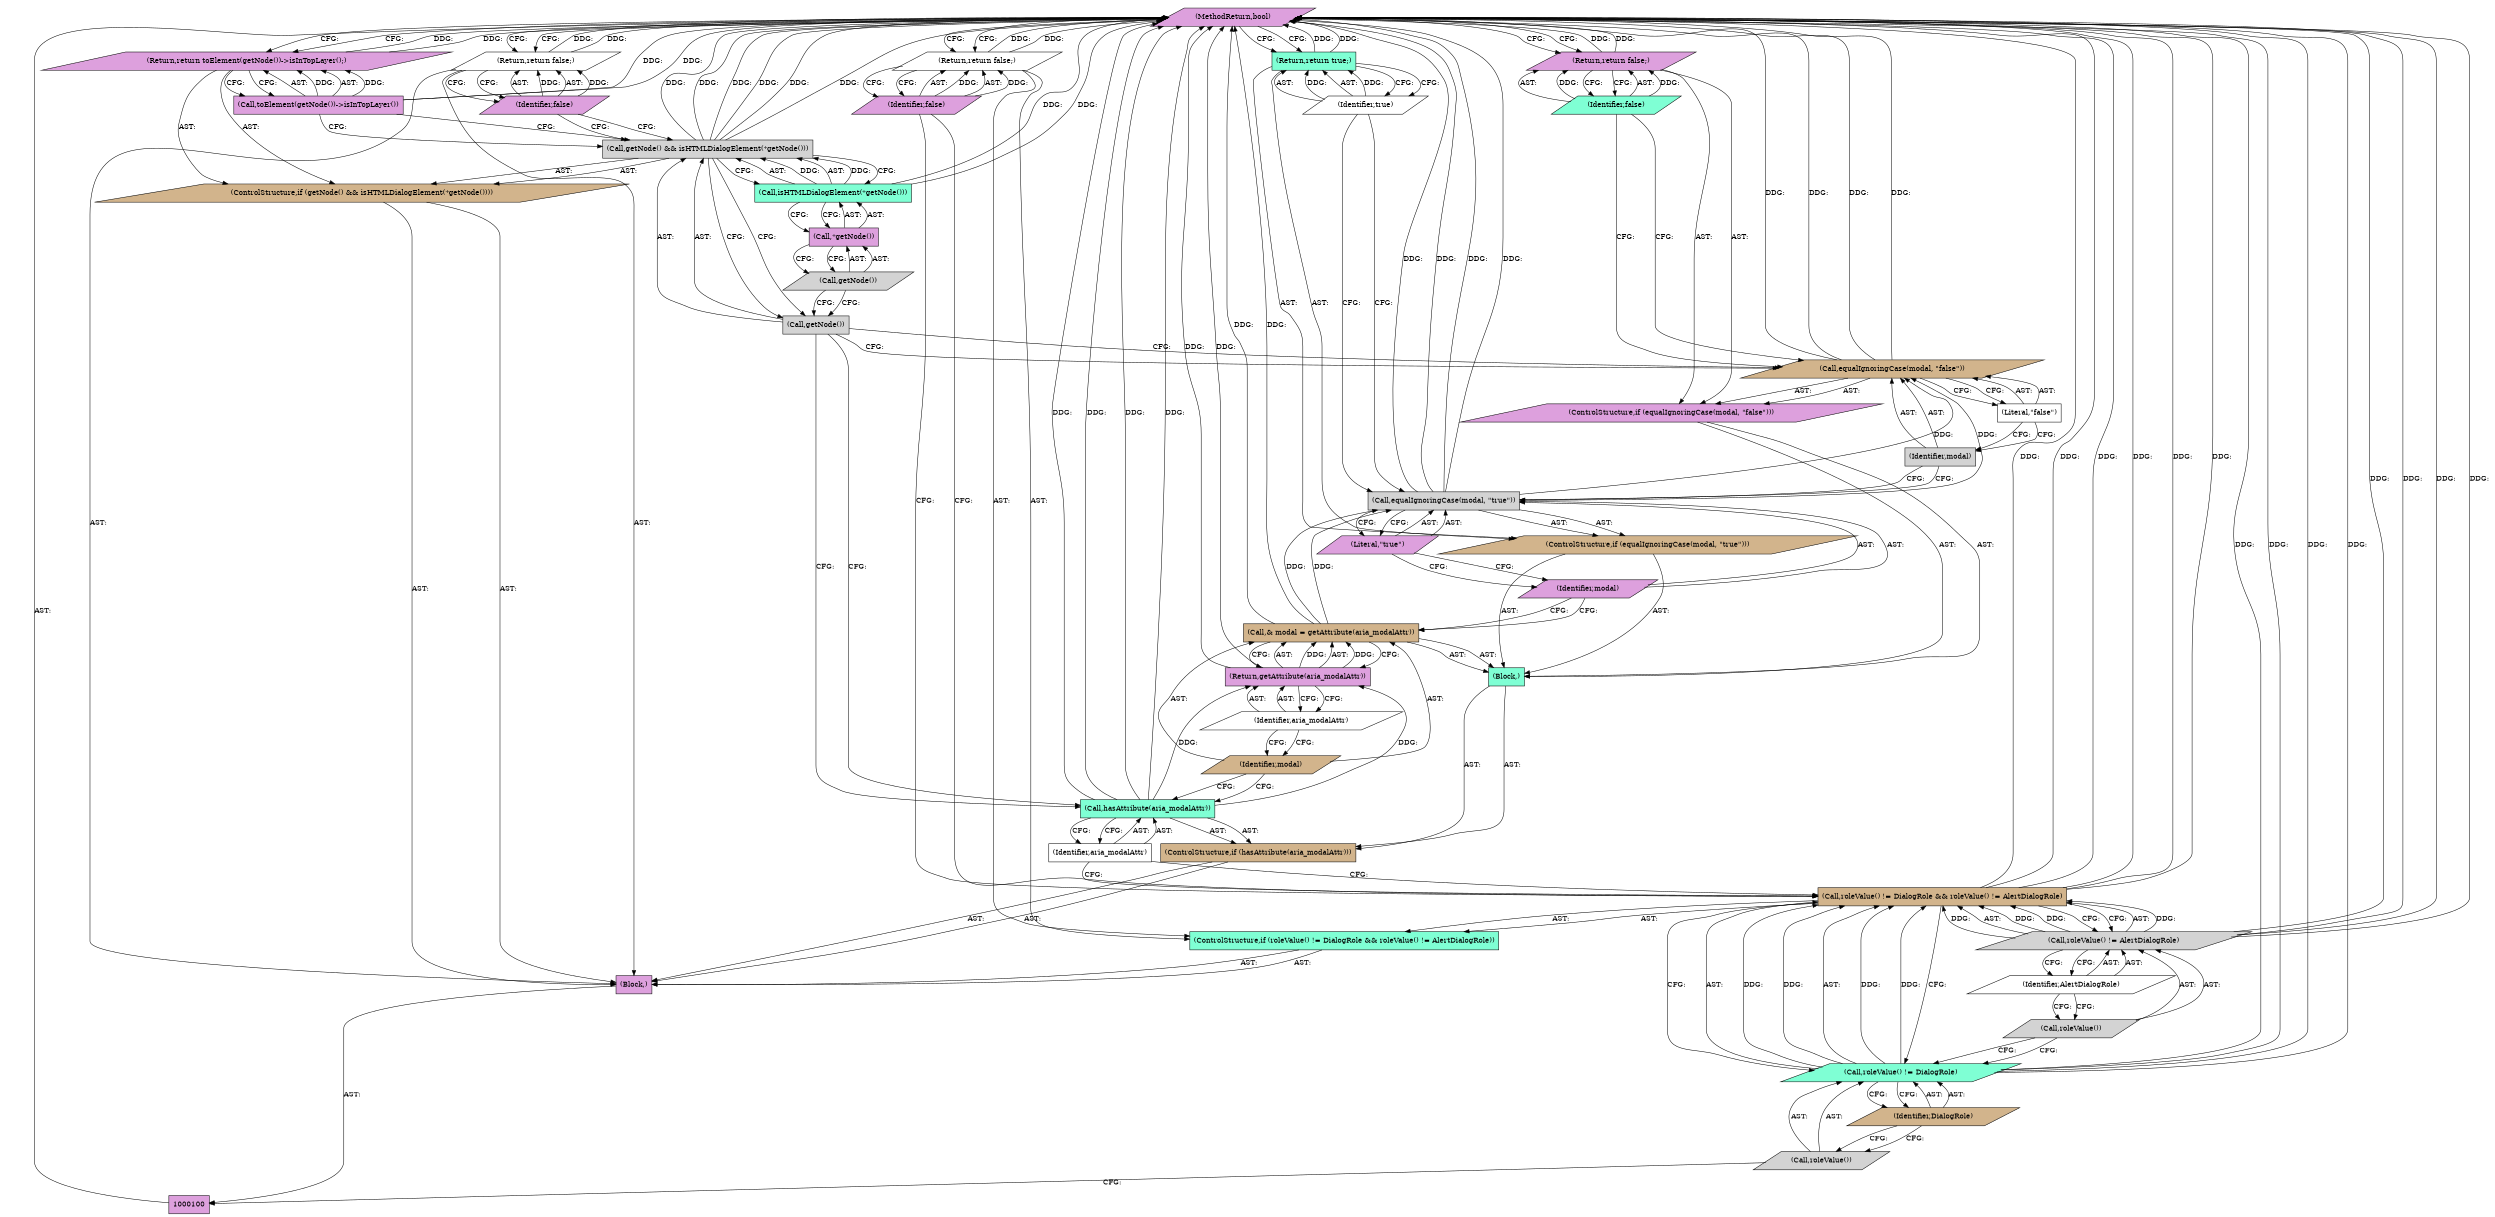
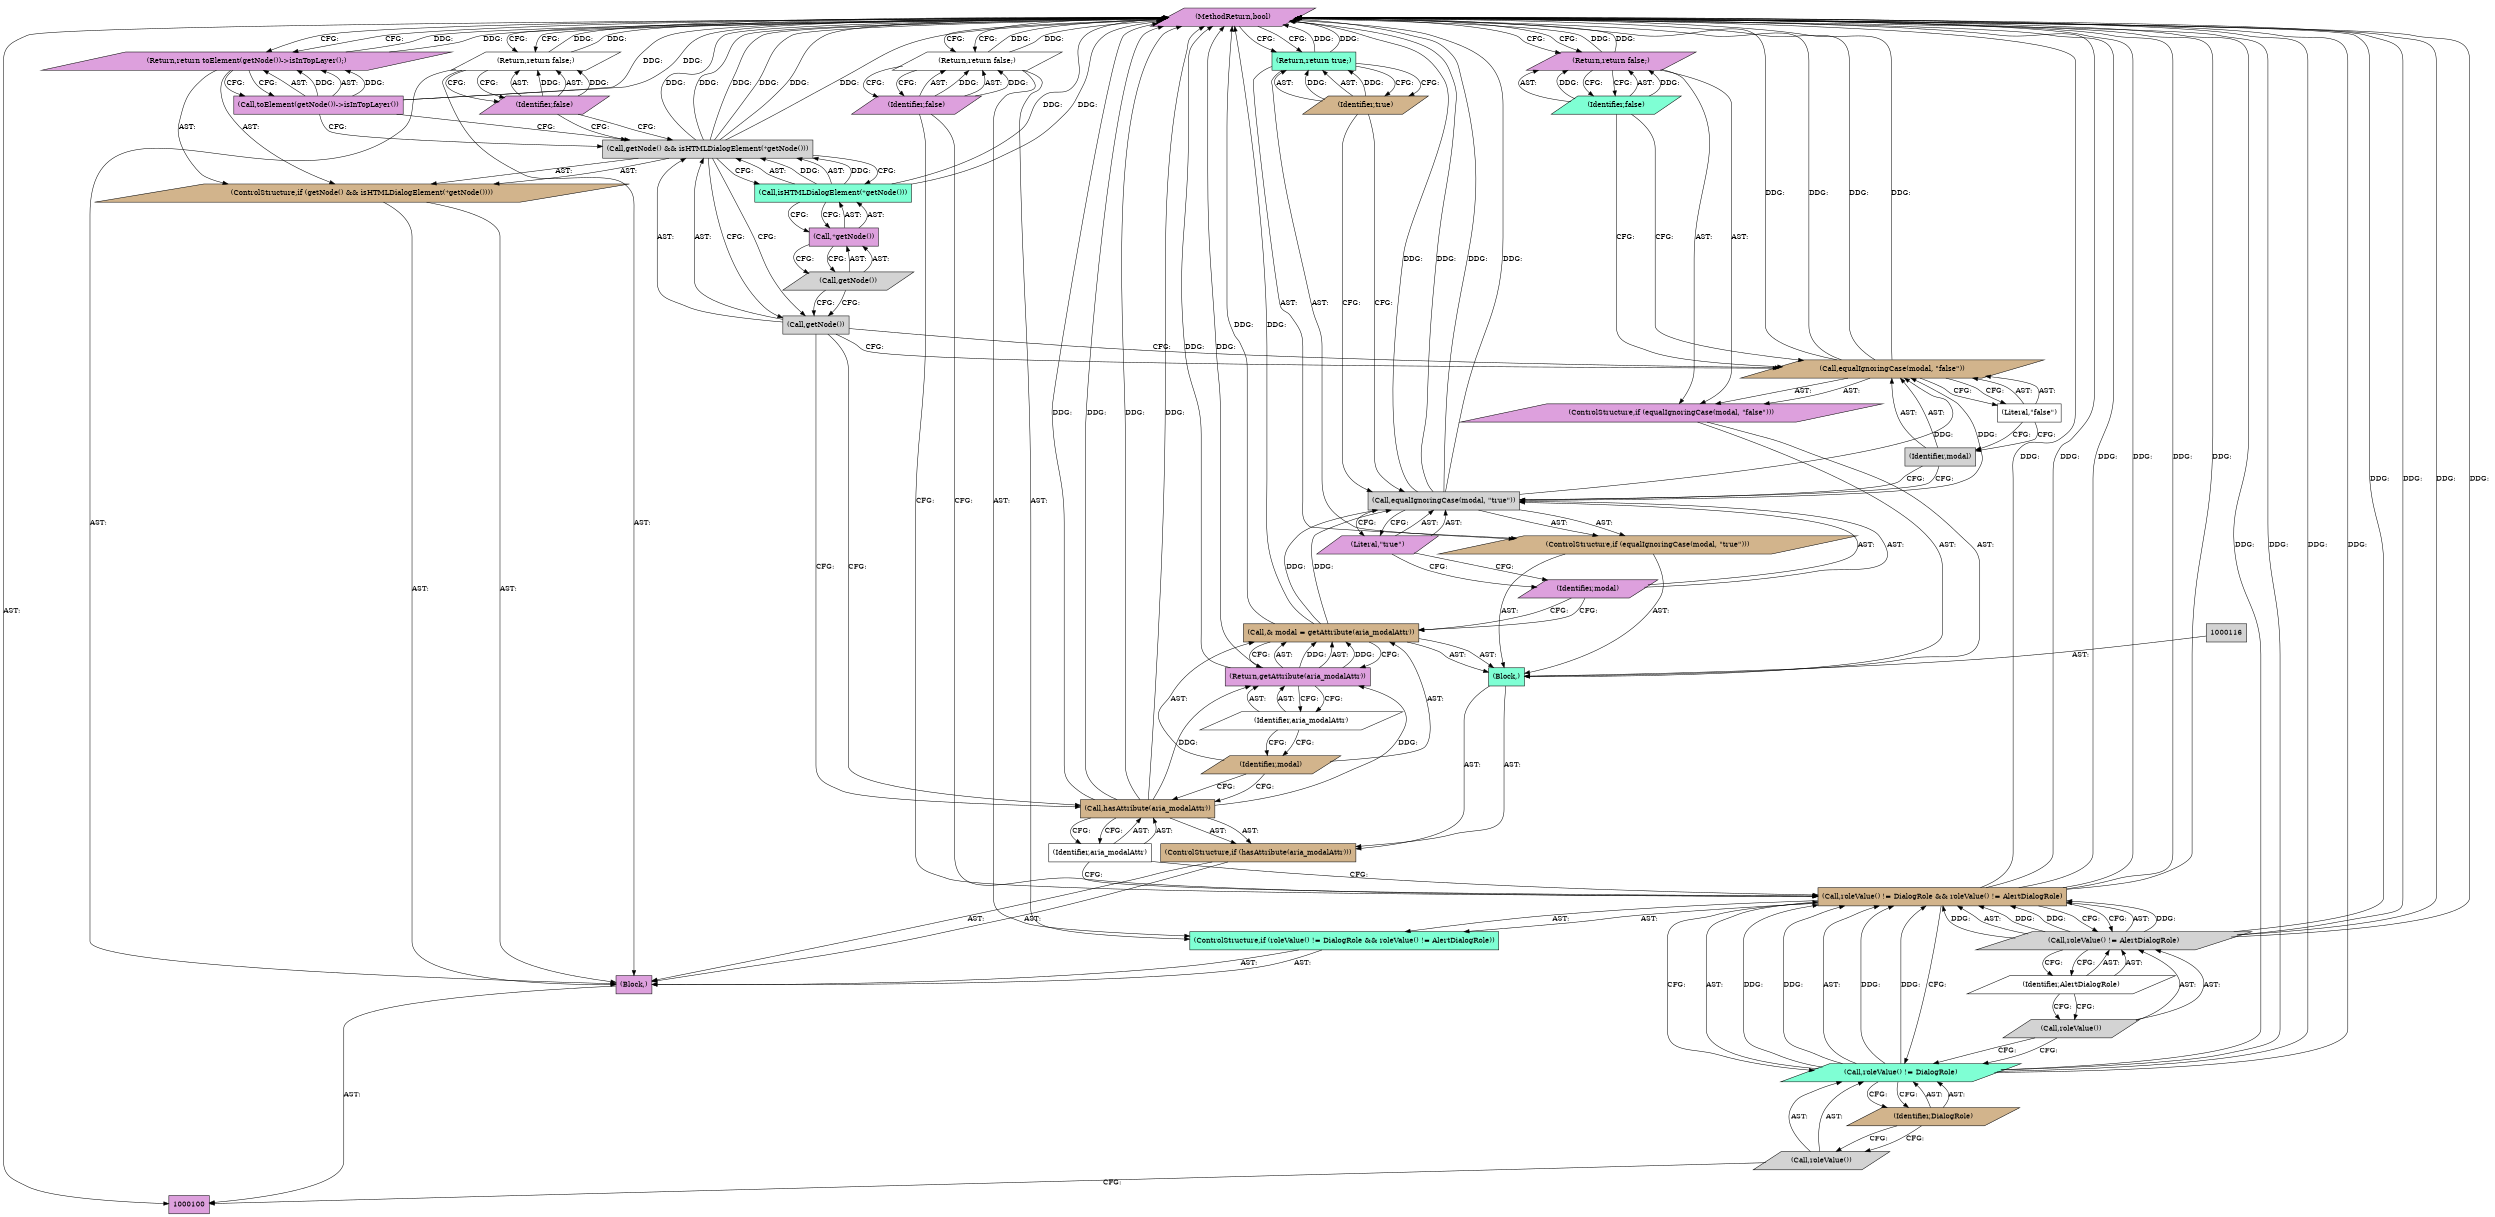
node "(Identifier,true)": fillcolor white -> tan
edge "1000100" -> "(MethodReturn,bool)": reversed
node "1000116": added
node "(Call,hasAttribute(aria_modalAttr))": fillcolor aquamarine -> tan
